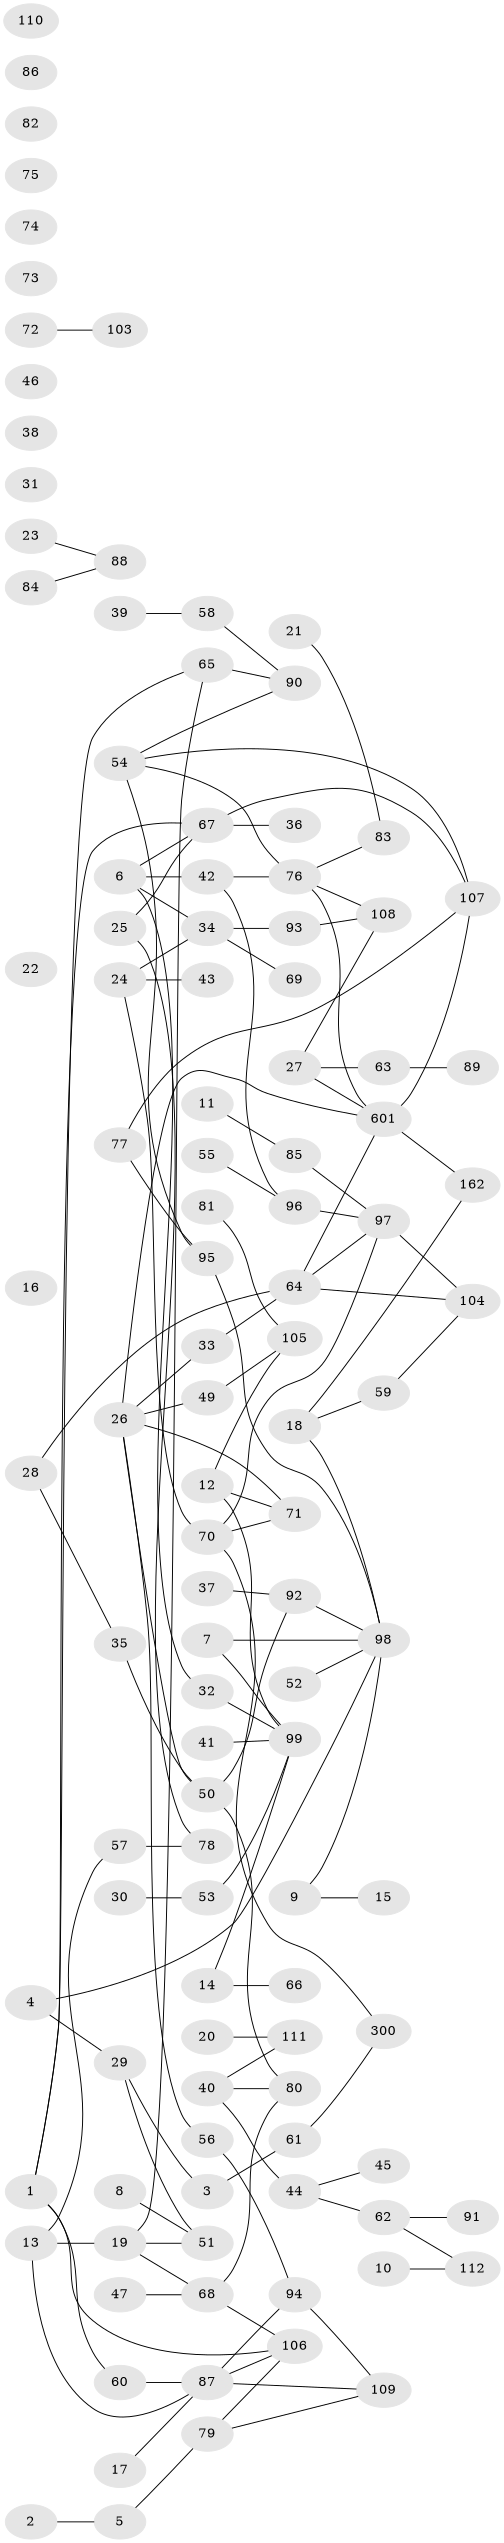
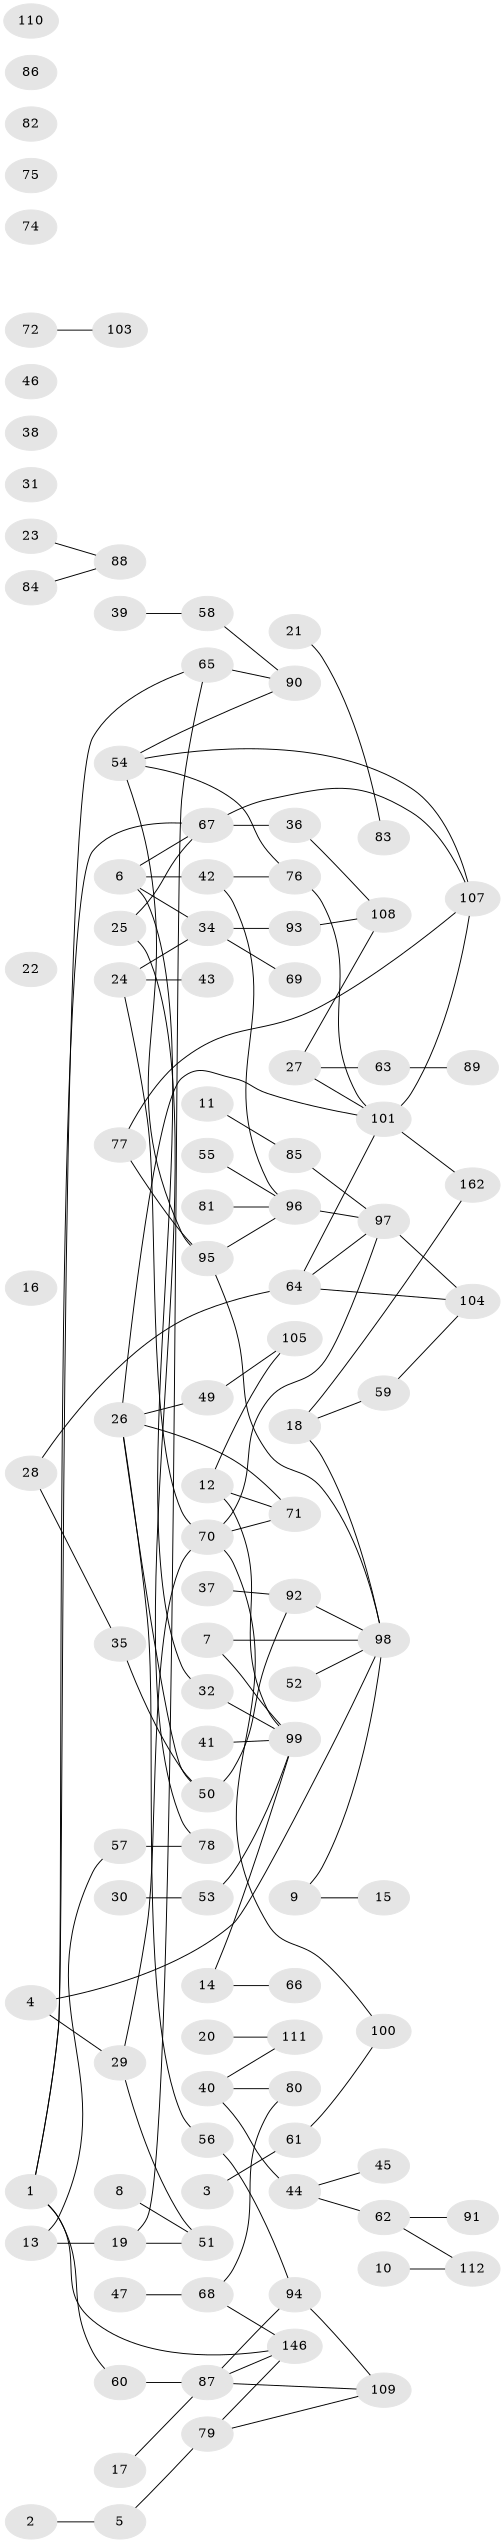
node "73": removed
edge "83" -- "76": removed
edge "76" -- "108": now "36" -- "108"
node "601": label "601" -> "101"
edge "96" -- "95": added
edge "81" -- "105": now "81" -- "96"
node "33": removed
edge "50" -- "80": removed
node "300": label "300" -> "100"
edge "29" -- "3": now "29" -- "70"
edge "19" -- "68": removed
node "106": label "106" -> "146"
edge "13" -- "87": removed
